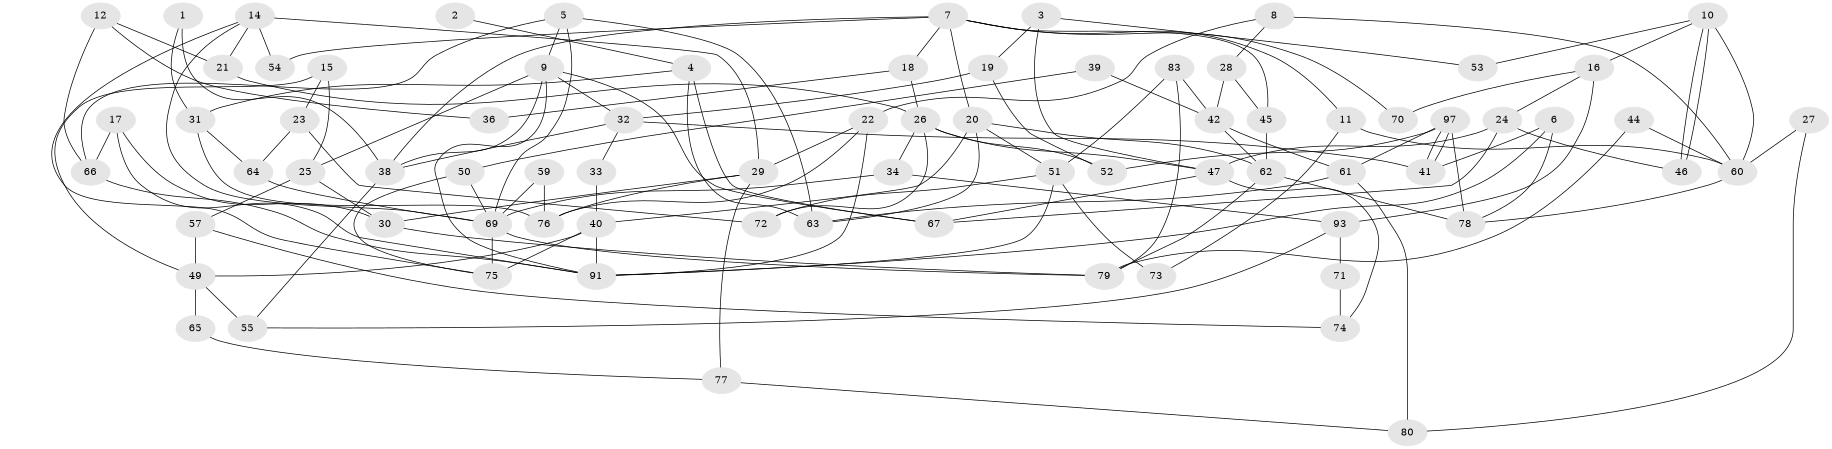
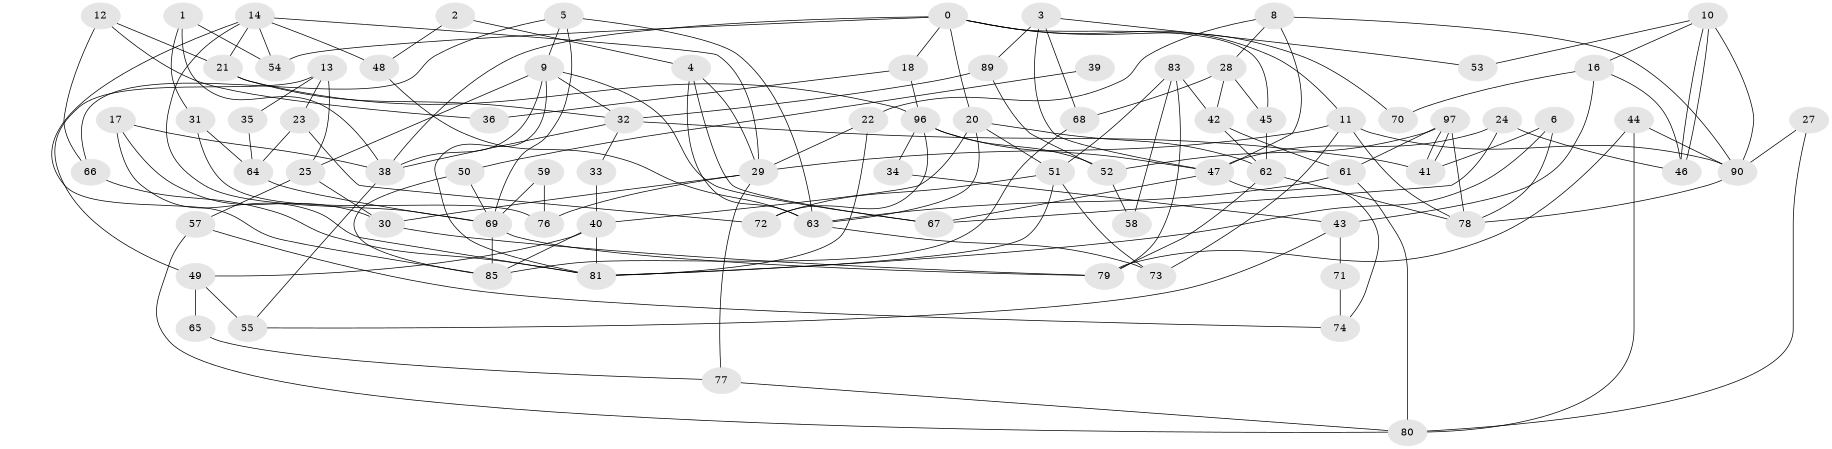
node "7": label "7" -> "0"
edge "1" -- "54": added
node "15": label "15" -> "13"
node "48": added
node "19": label "19" -> "89"
edge "4" -- "31": now "4" -- "29"
edge "16" -- "24": now "16" -- "46"
edge "39" -- "42": removed
edge "21" -- "32": added
edge "8" -- "47": added
node "35": added
node "26": label "26" -> "96"
node "68": added
edge "17" -- "66": now "17" -- "38"
edge "11" -- "29": added
node "60": label "60" -> "90"
edge "11" -- "78": added
edge "34" -- "69": removed
edge "22" -- "76": removed
node "58": added
node "93": label "93" -> "43"
edge "63" -- "73": added
edge "57" -- "49": now "57" -- "80"
node "75": label "75" -> "85"
node "91": label "91" -> "81"
edge "44" -- "80": added
